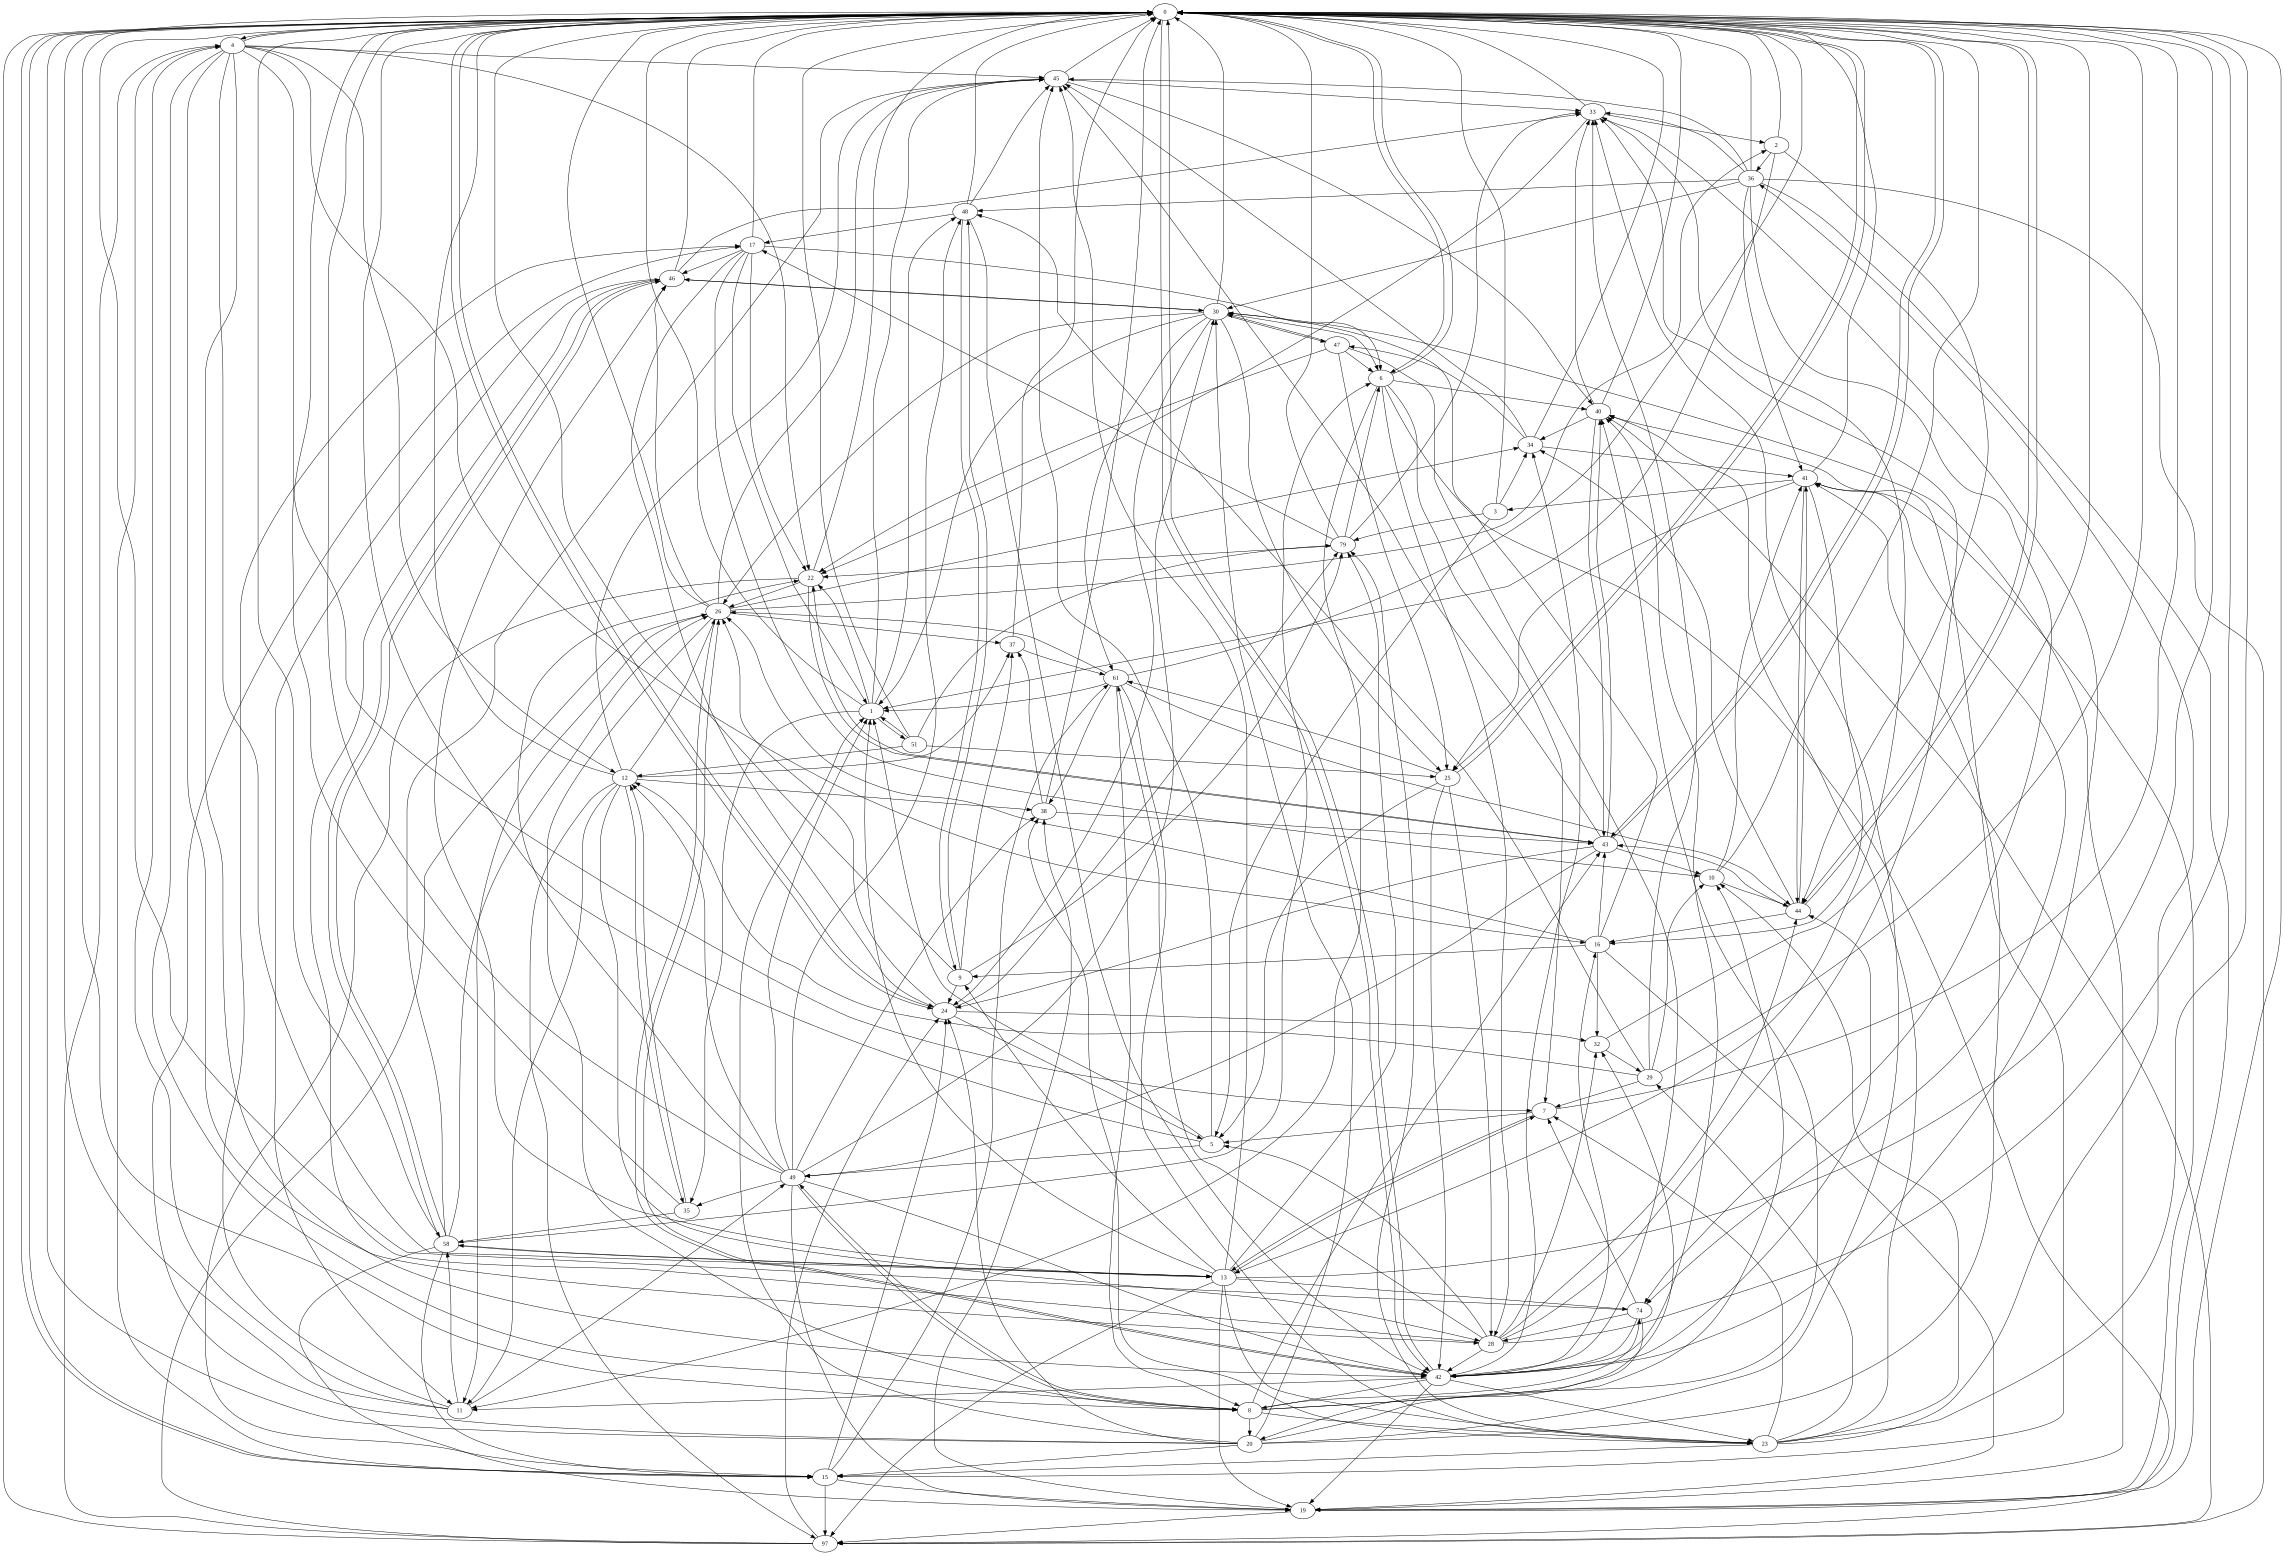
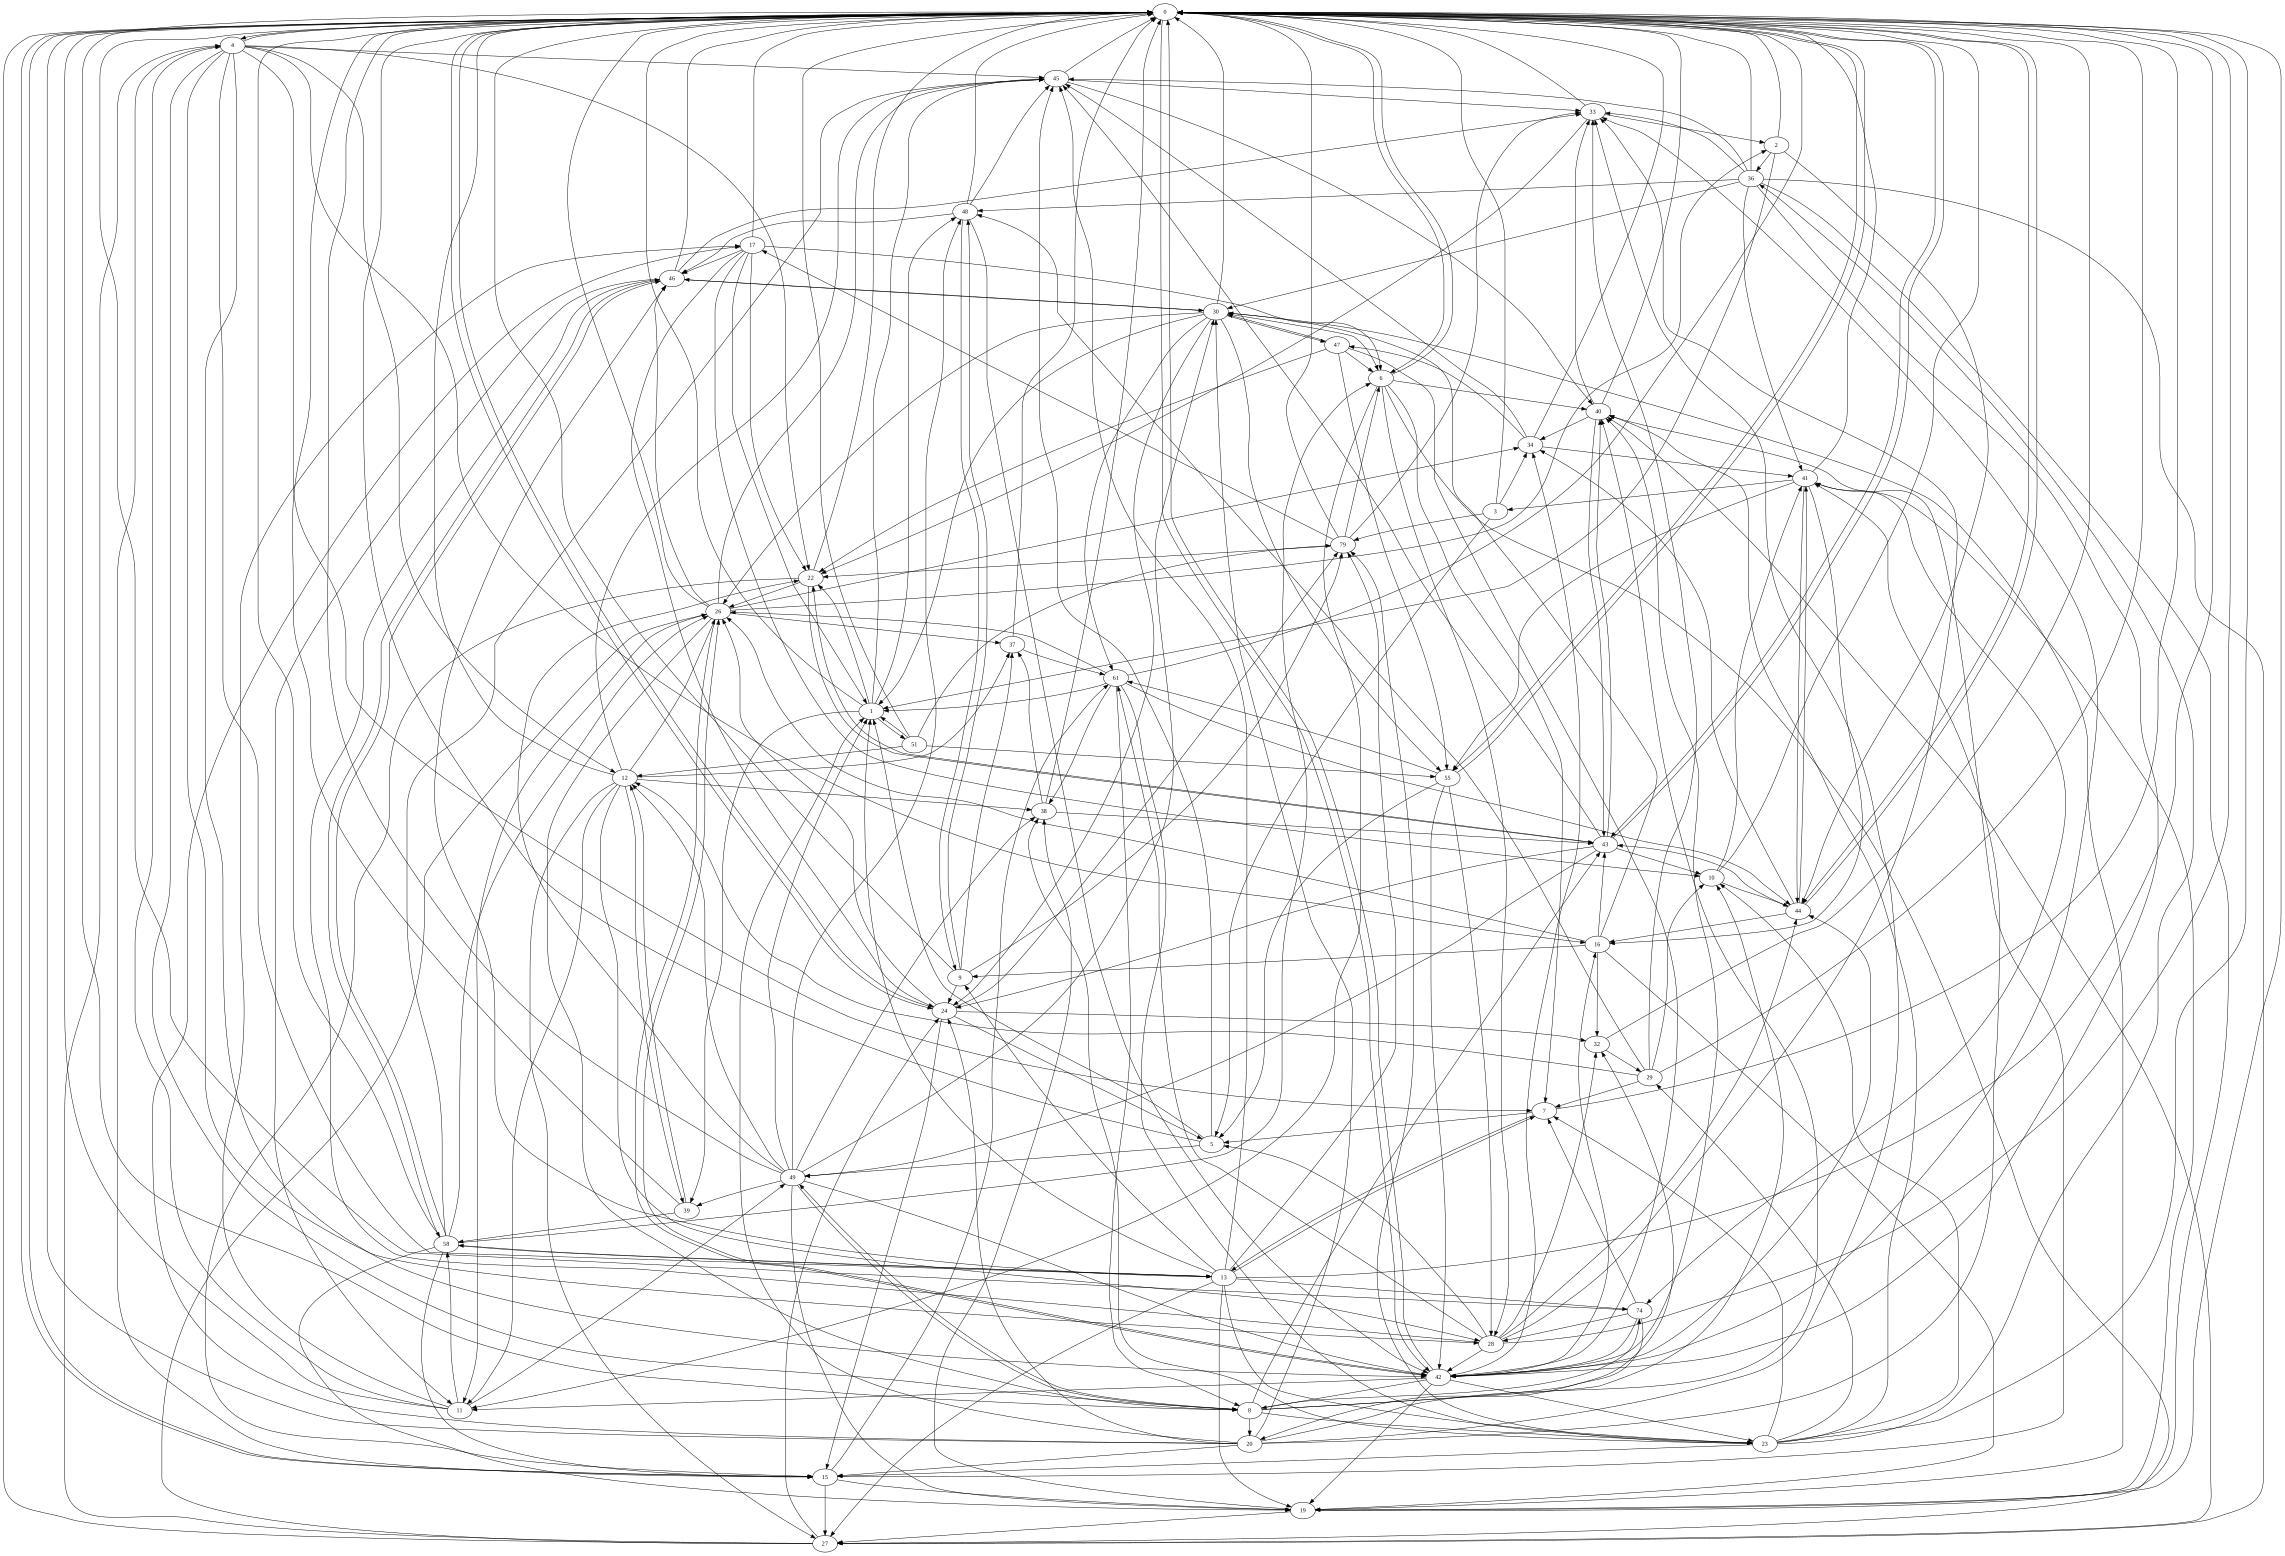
edge "48" -> "17": now "48" -> "46"
edge "36" -> "74": now "36" -> "42"
edge "33" -> "13": removed
node "25": label "25" -> "55"
node "35": label "35" -> "39"
edge "15" -> "24": reversed
node "97": label "97" -> "27"
